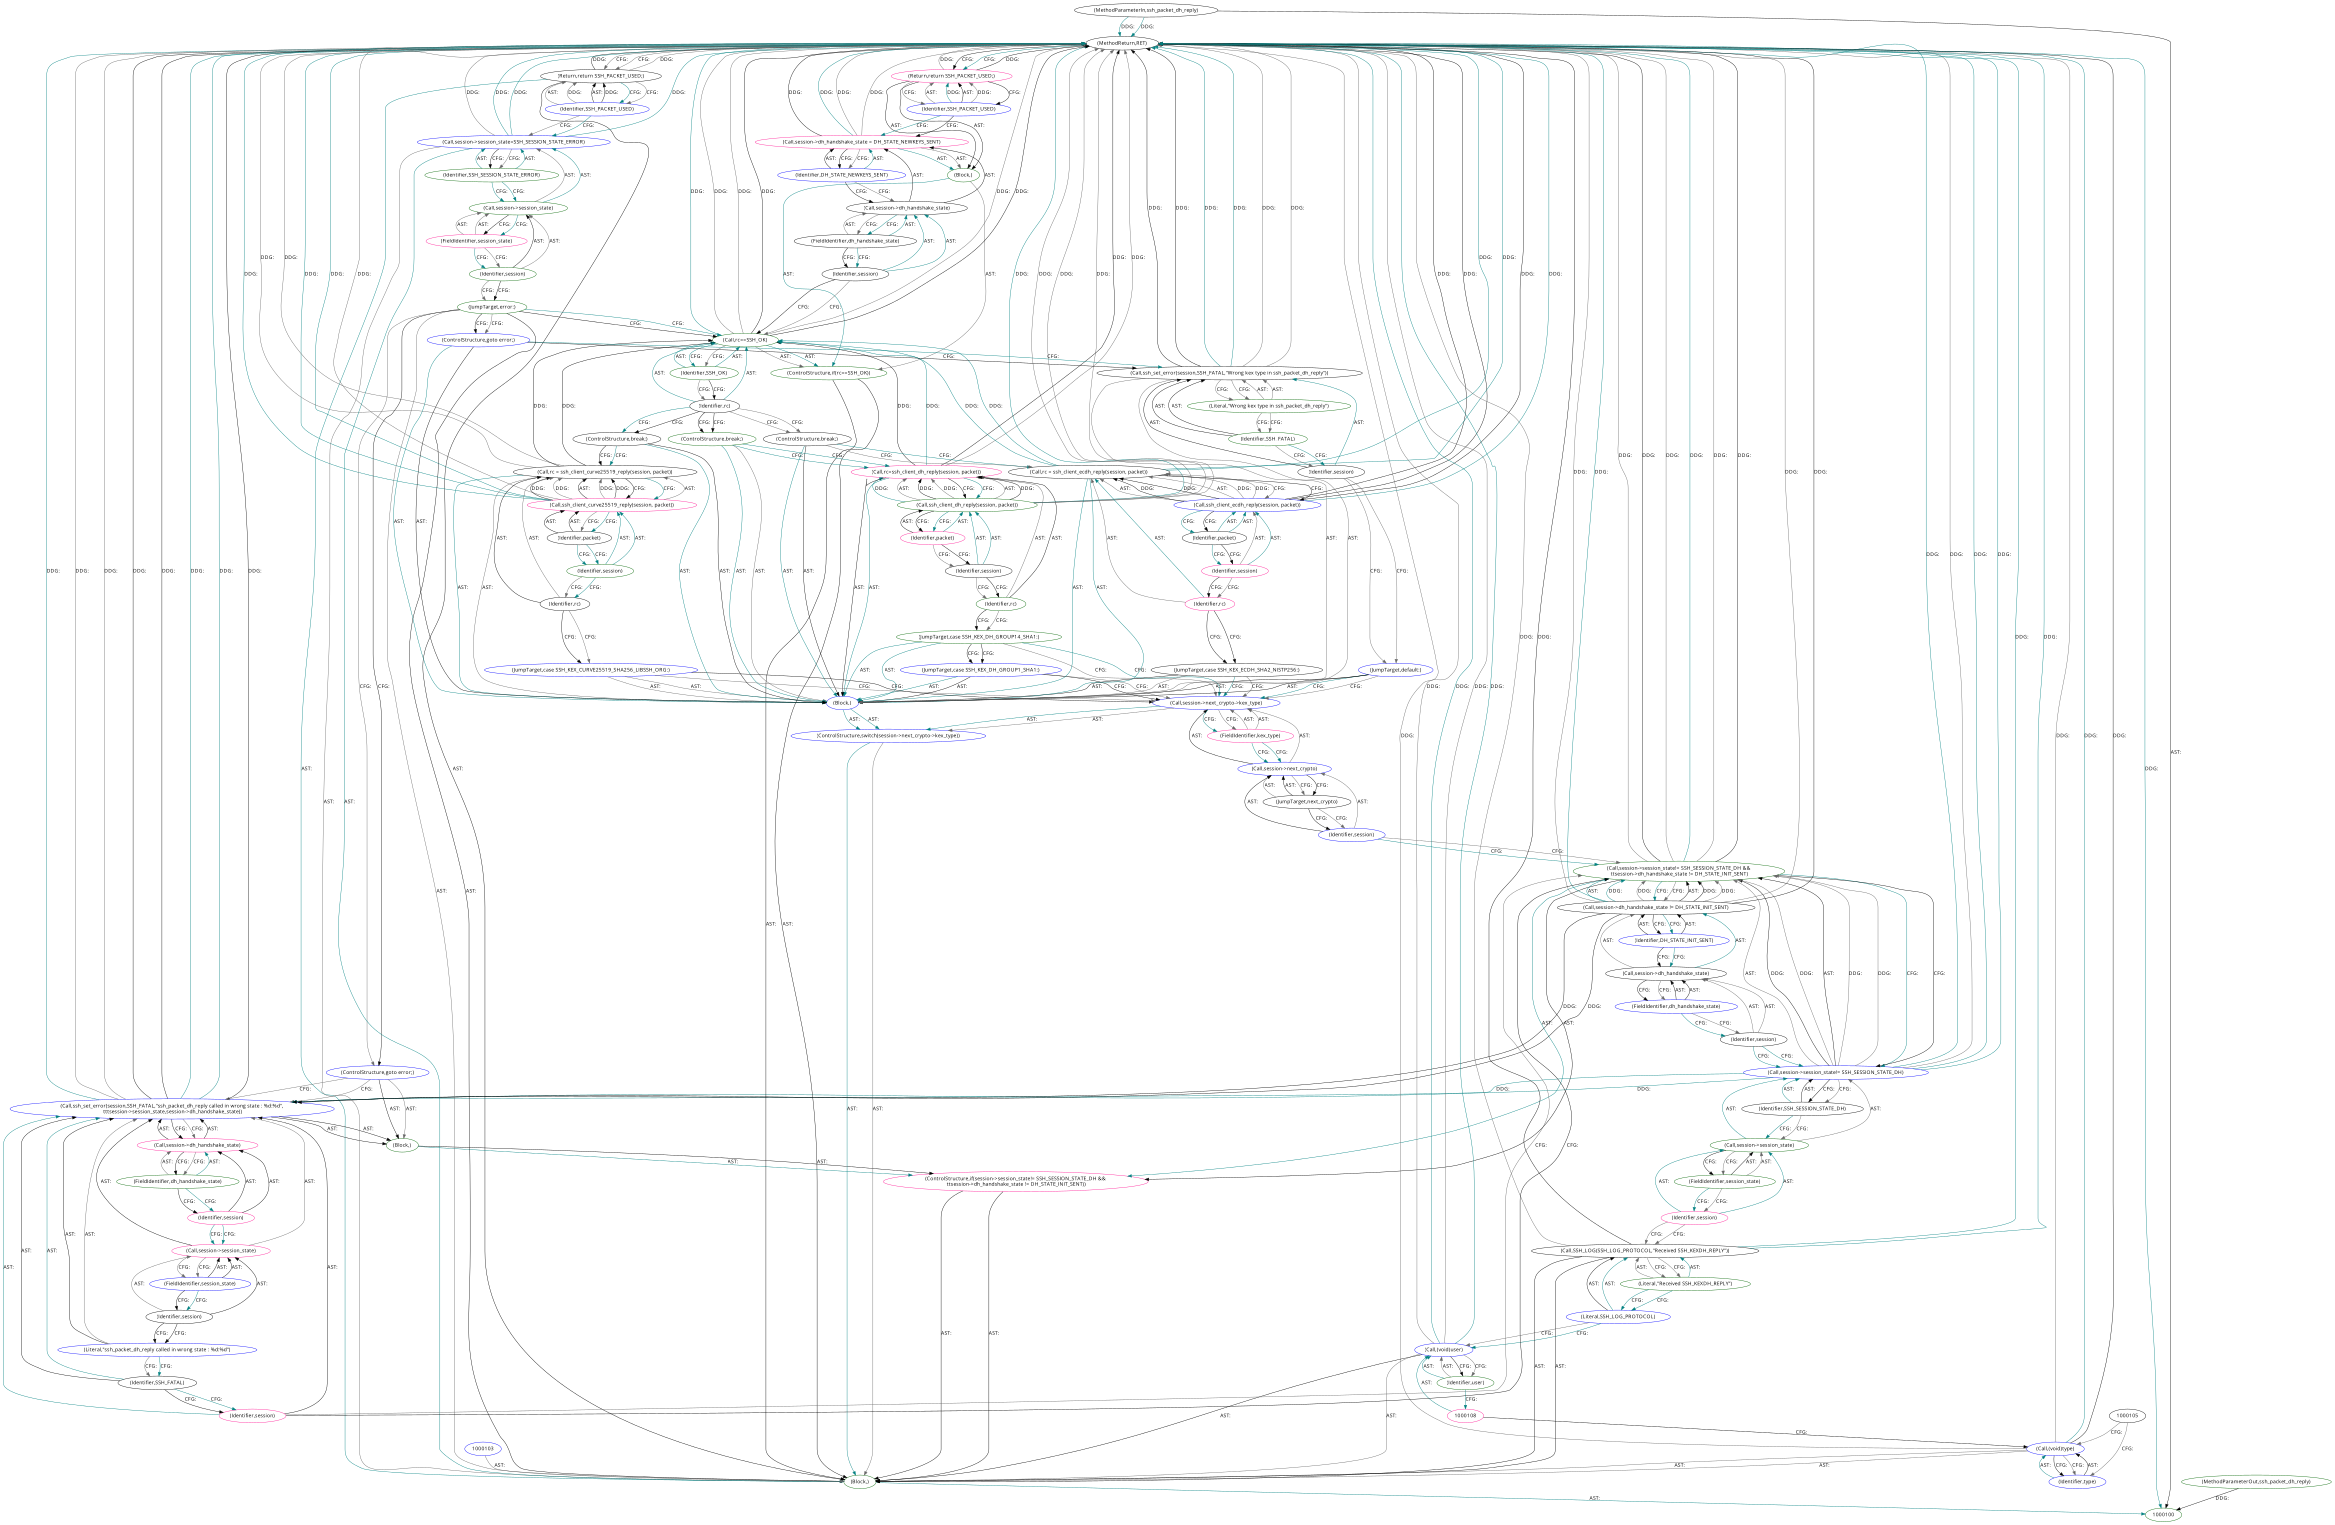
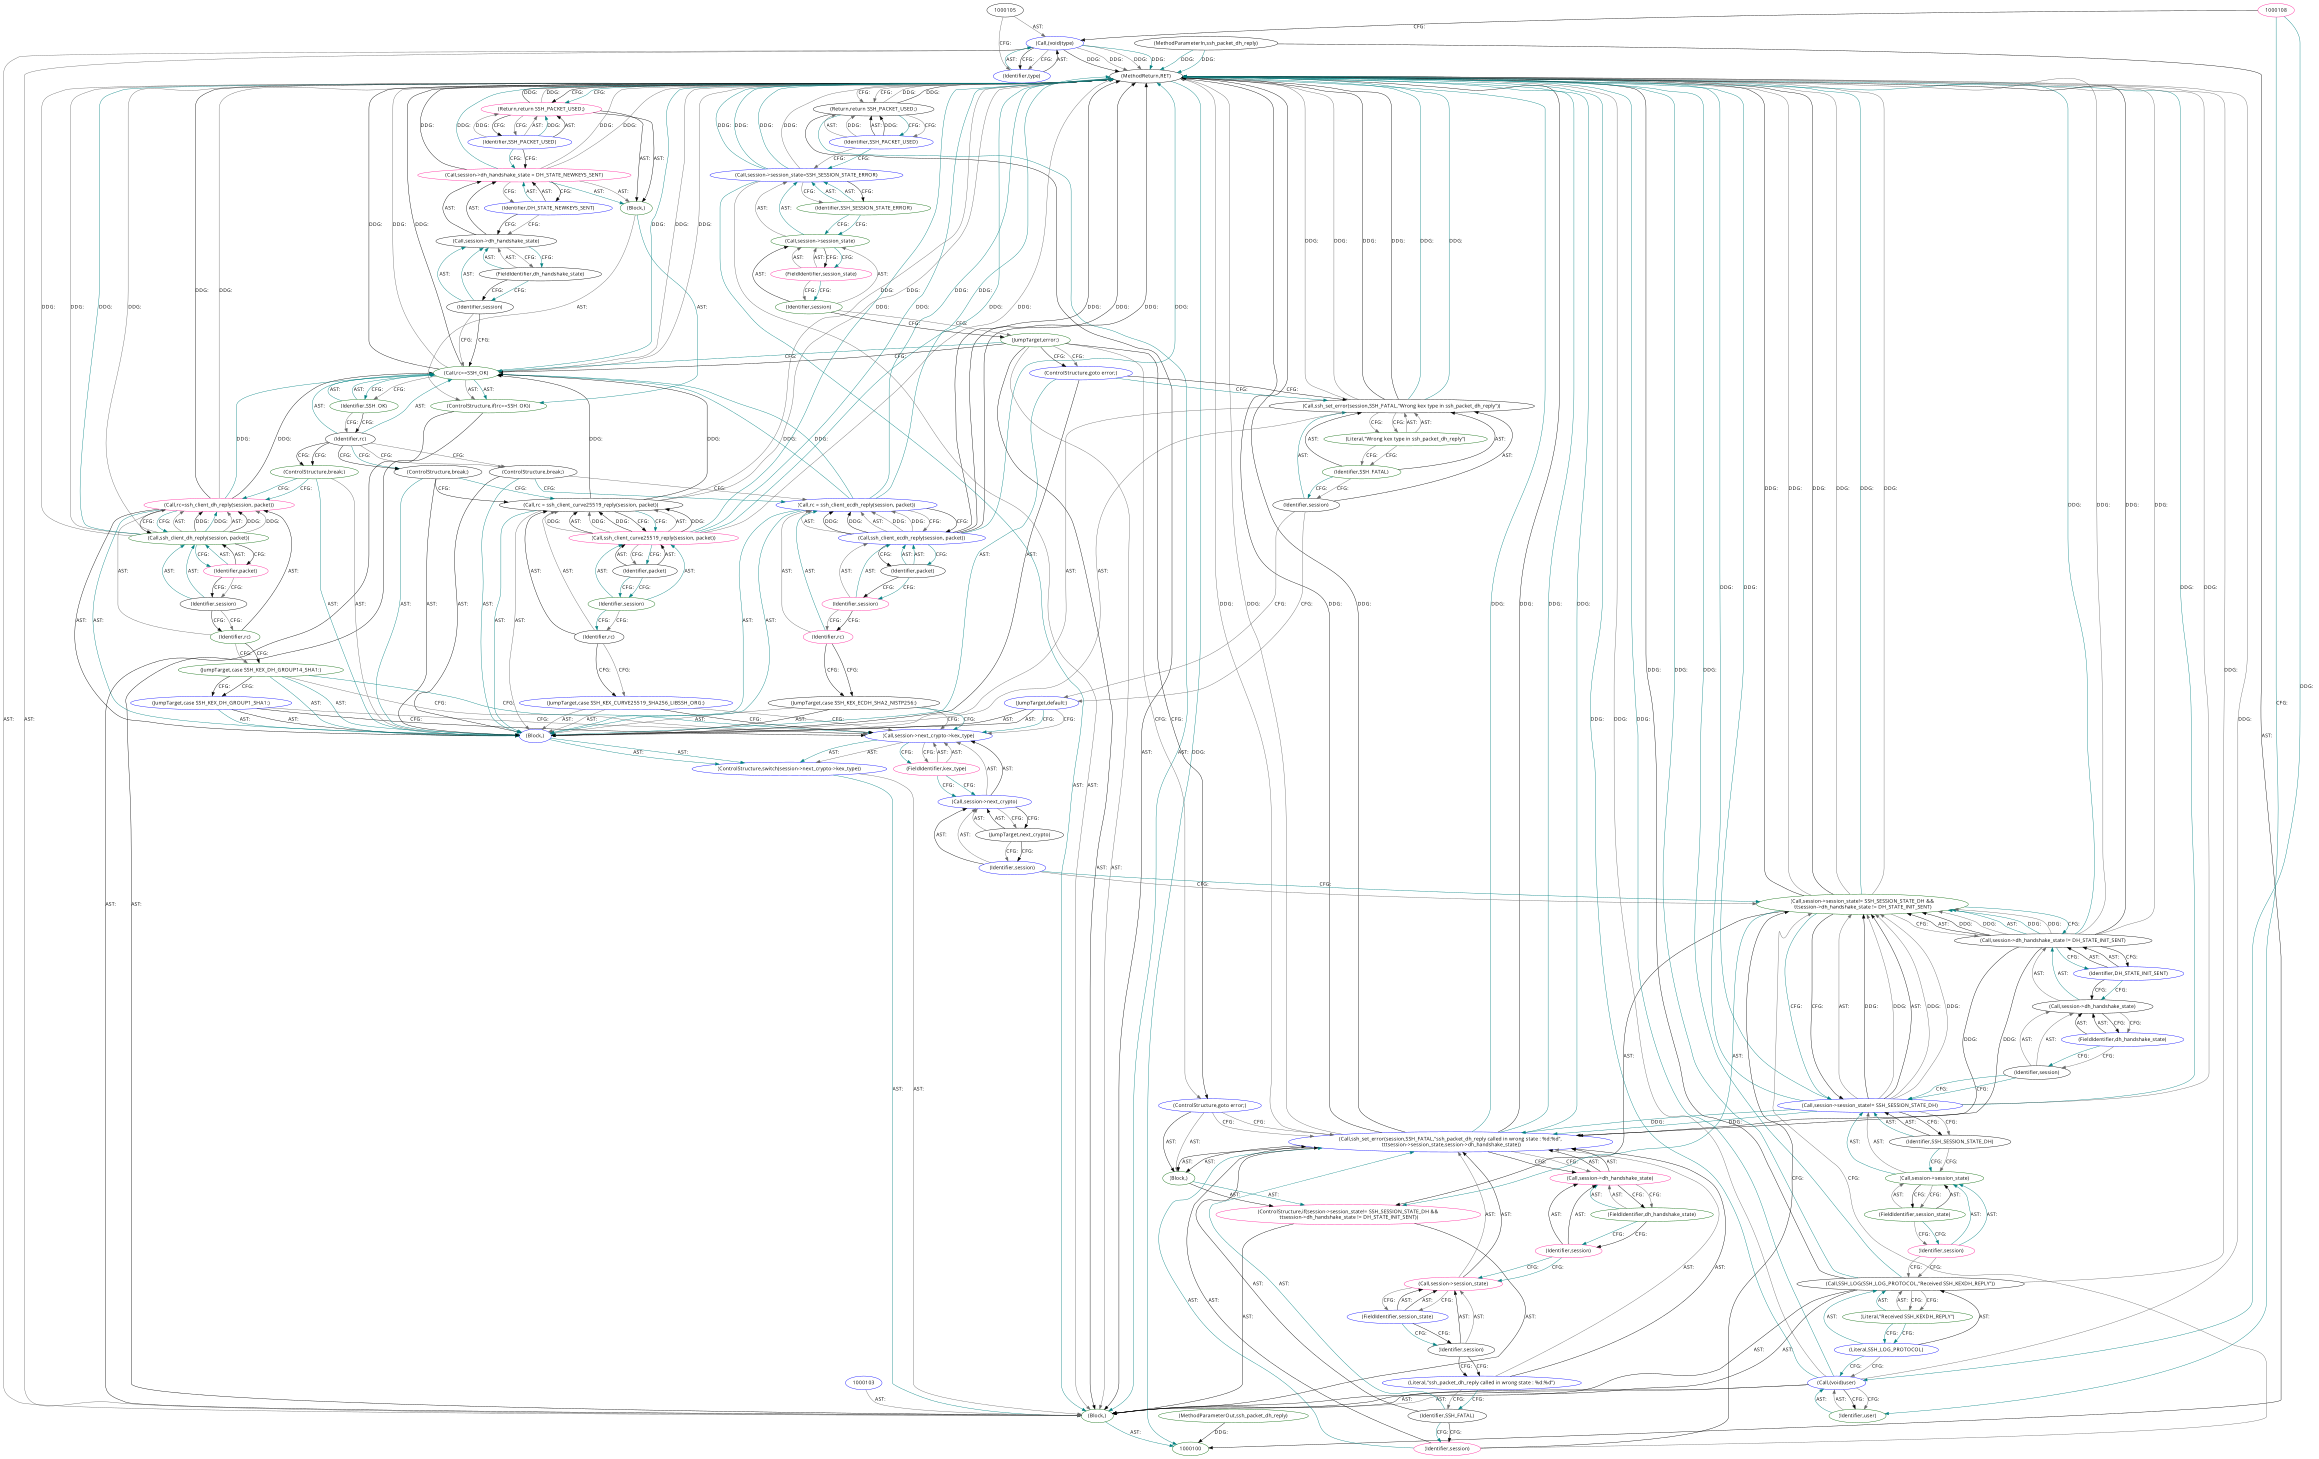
node "(Call,rc = ssh_client_ecdh_reply(session, packet))": color black -> blue
edge "1000108" -> "(Call,(void)user)": label "AST: " -> "DDG: "
edge "(Identifier,user)" -> "1000108": reversed
edge "1000105" -> "(Call,(void)type)": label "CFG: " -> "AST: "
